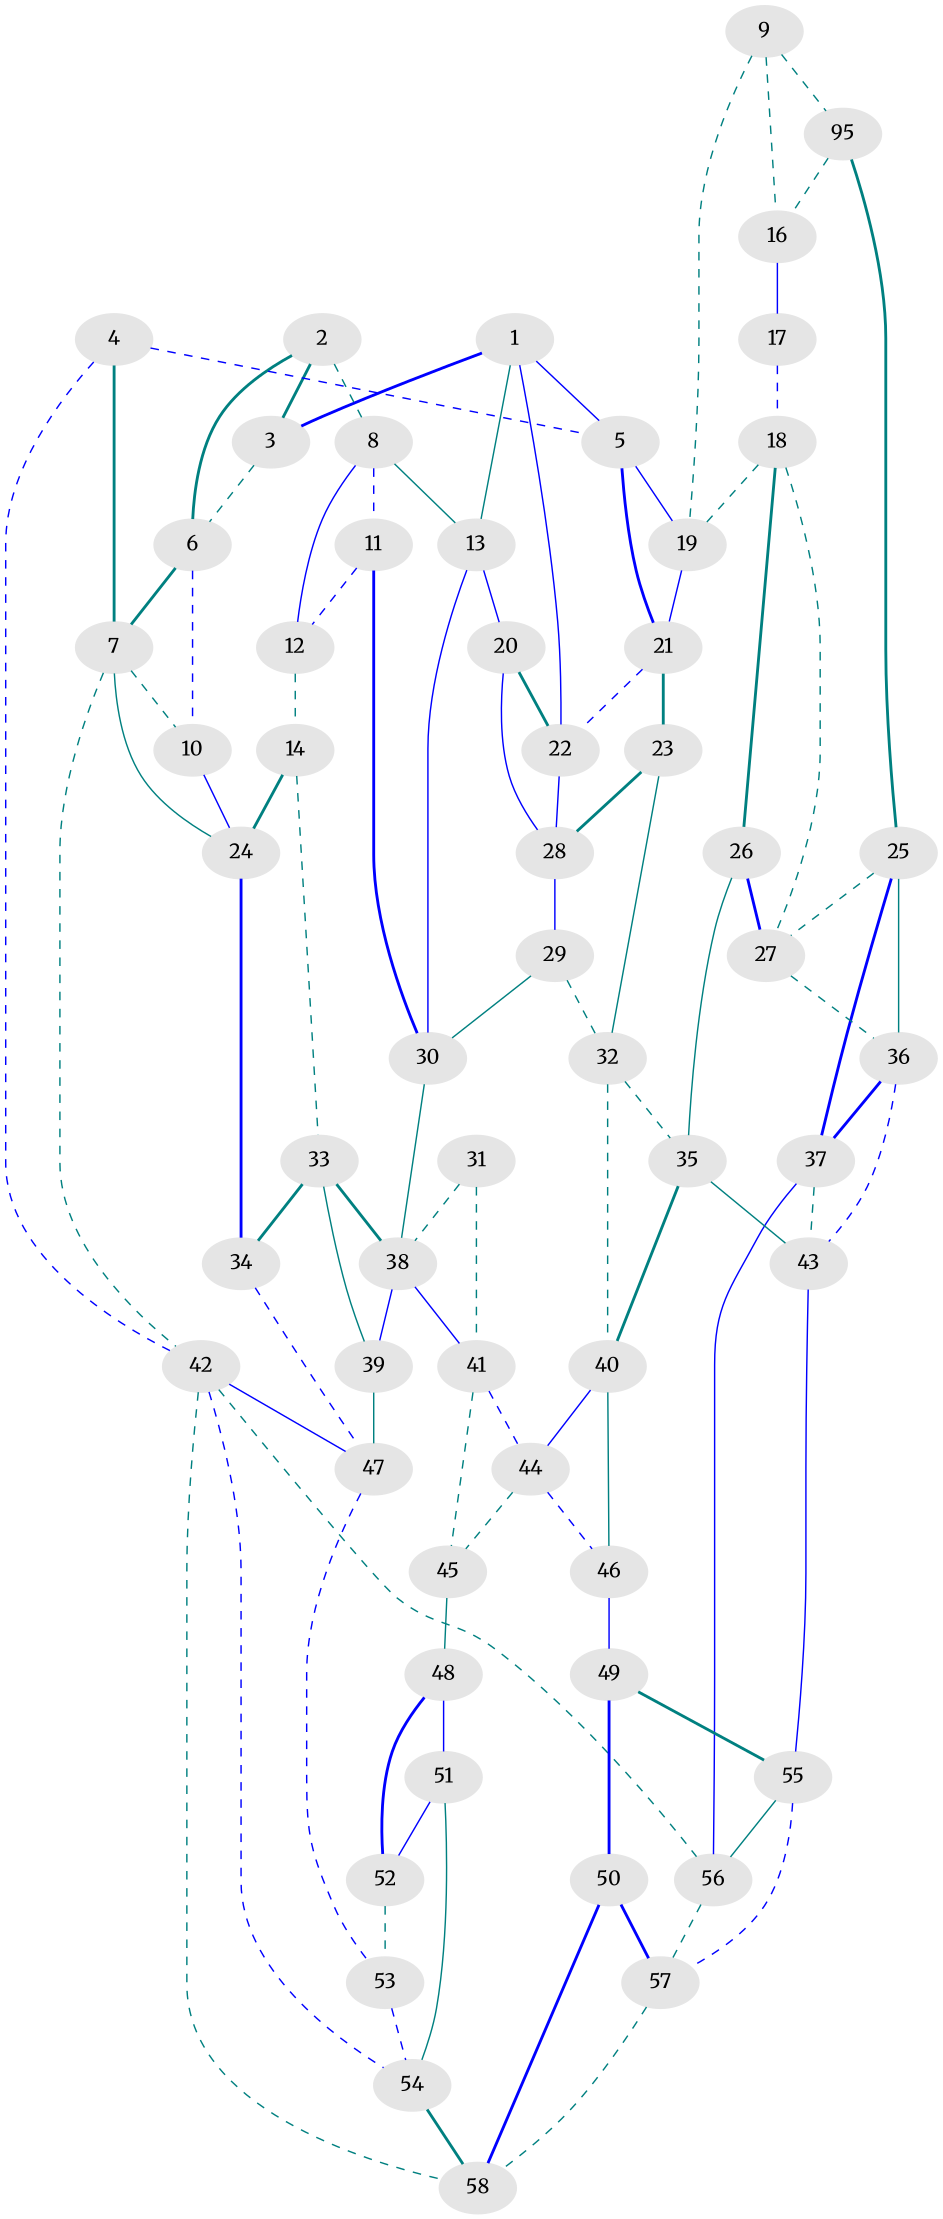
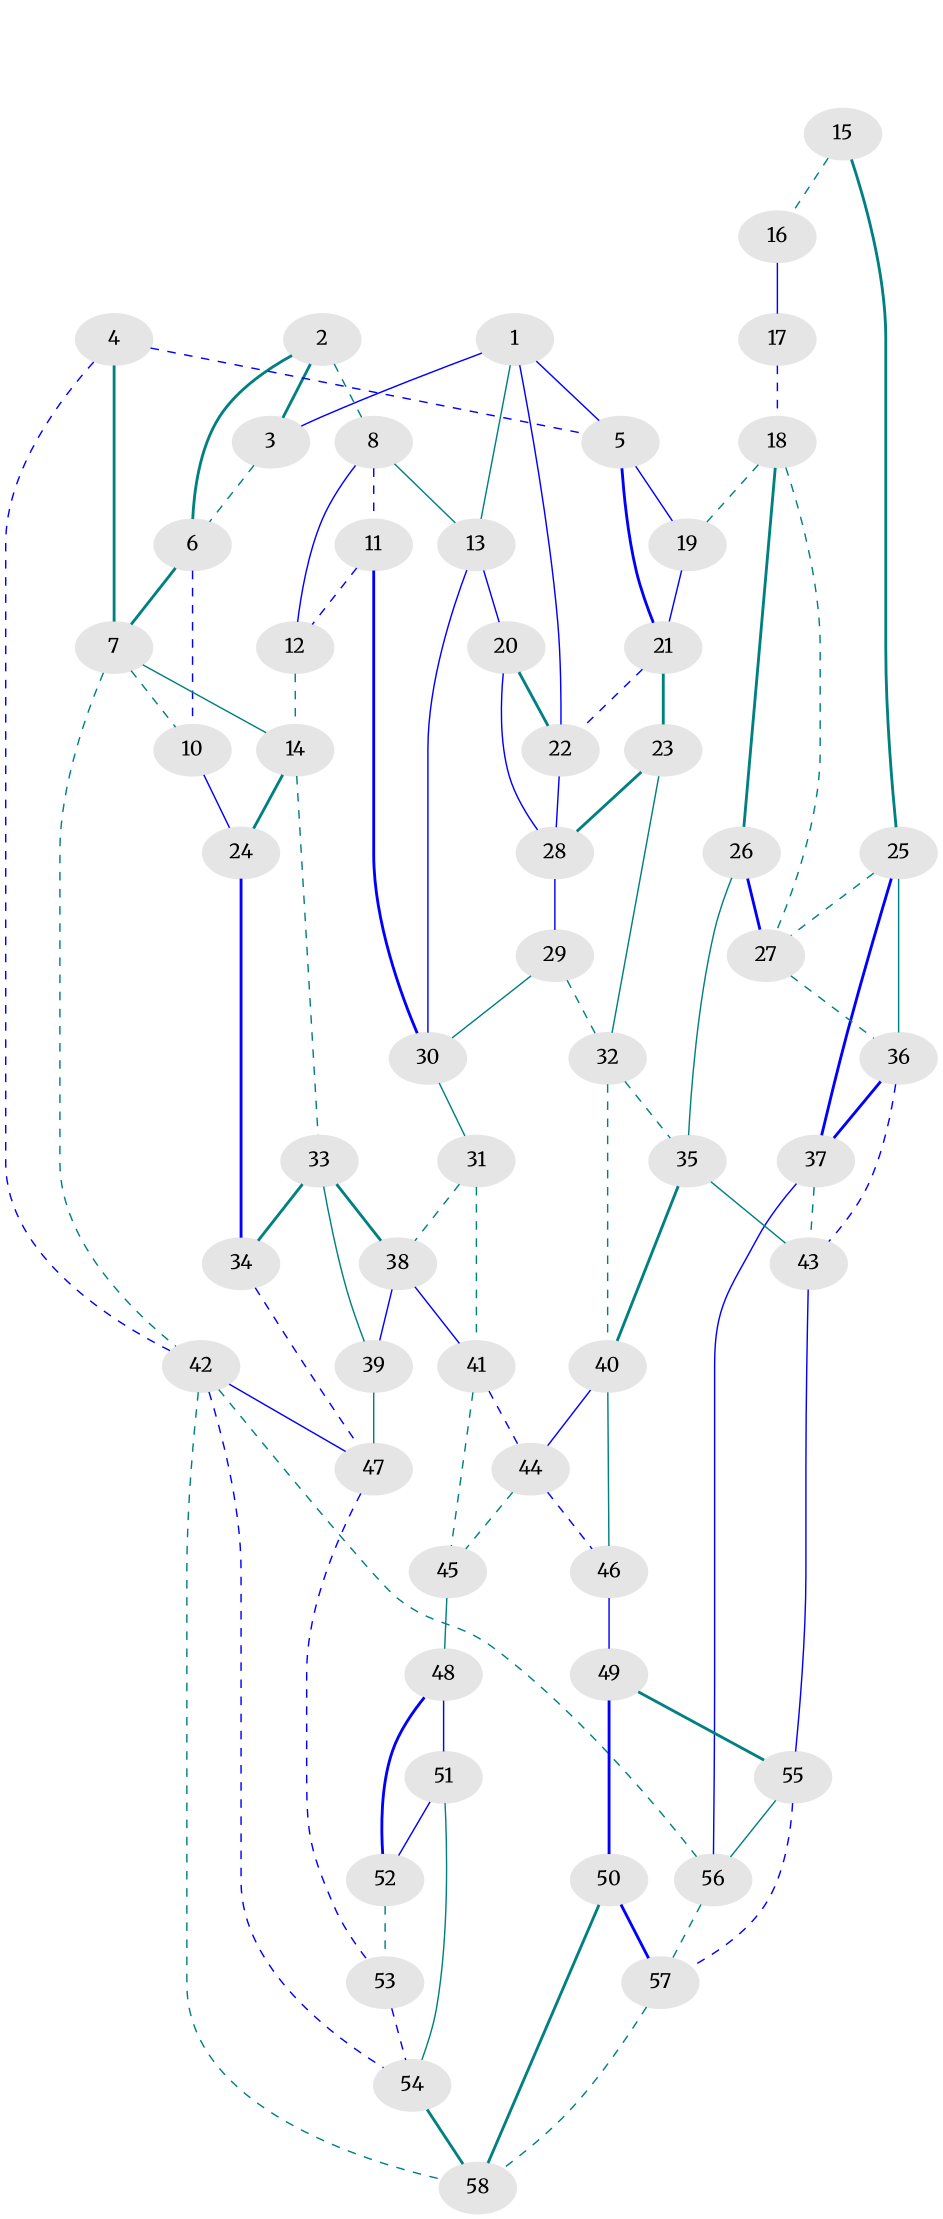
node "9": removed
node "95": label "95" -> "15"
edge "1" -- "3": style bold -> solid
edge "7" -- "24": now "7" -- "14"
edge "30" -- "38": now "30" -- "31"
edge "50" -- "58": color blue -> teal
